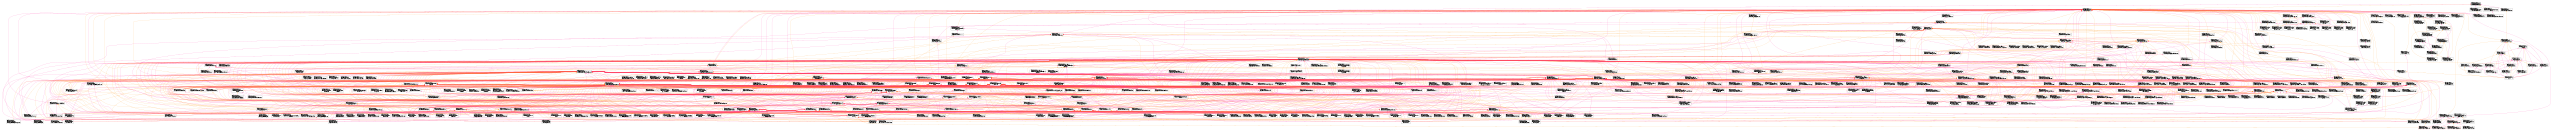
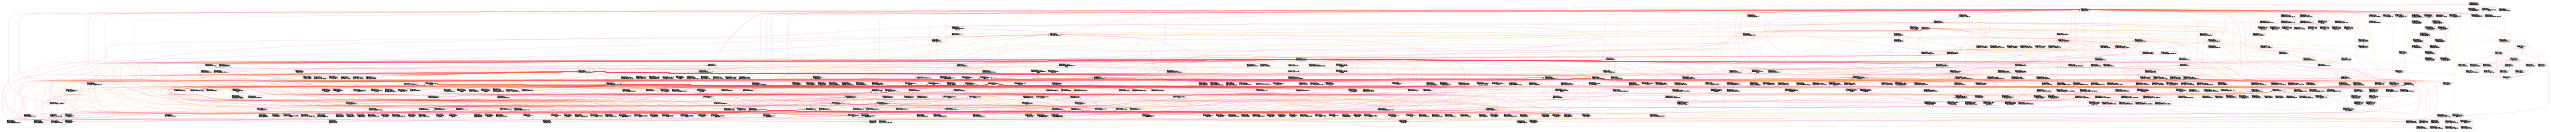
node "3rdParty/trilinos-wrapTpetraSolver /packages/ml/matlab/mlmex.cpp": label "3rdParty/trilinos-wrapTpetraSolver /packages/ml/matlab/mlmex.cpp" -> "3rdParty/trilinos-nox /packages/ml/matlab/mlmex.cpp"
node "3rdParty/trilinos-nox /packages/belos/src/MultiLevelAdaptiveSA.hpp": label "3rdParty/trilinos-nox /packages/belos/src/MultiLevelAdaptiveSA.hpp" -> "3rdParty/trilinos-nox /packages/belos/src/BelosCGIter.hpp"
